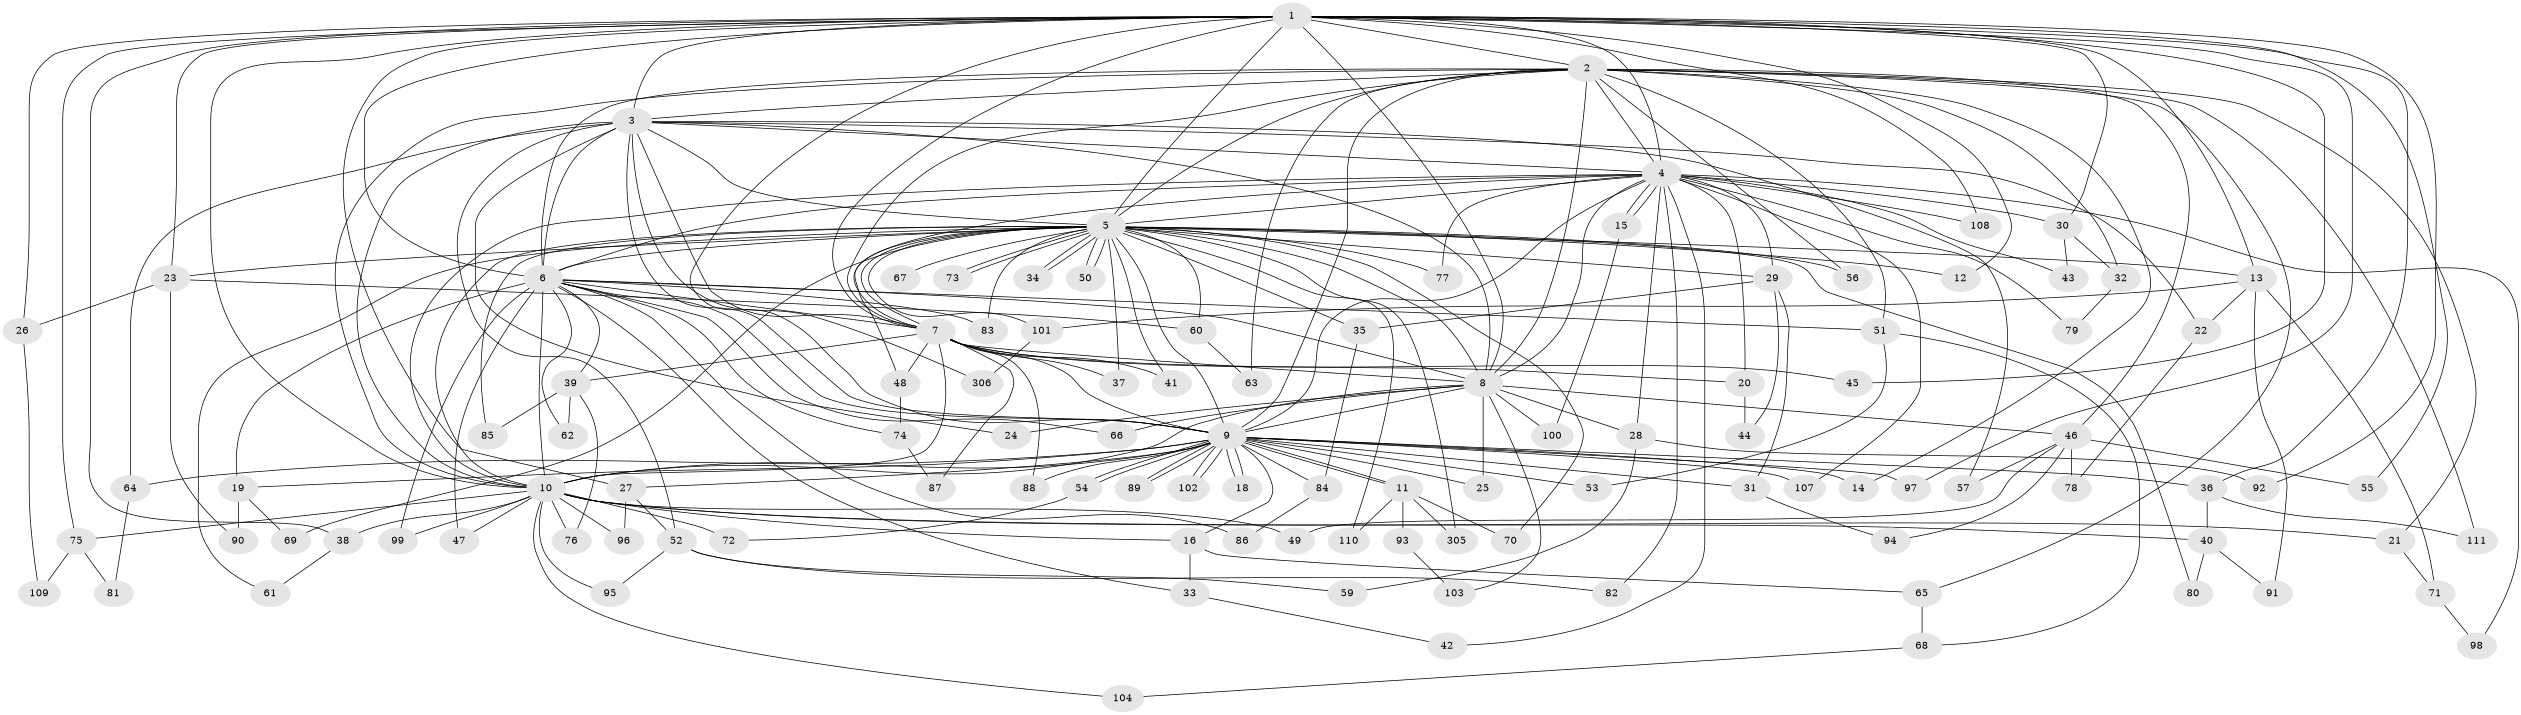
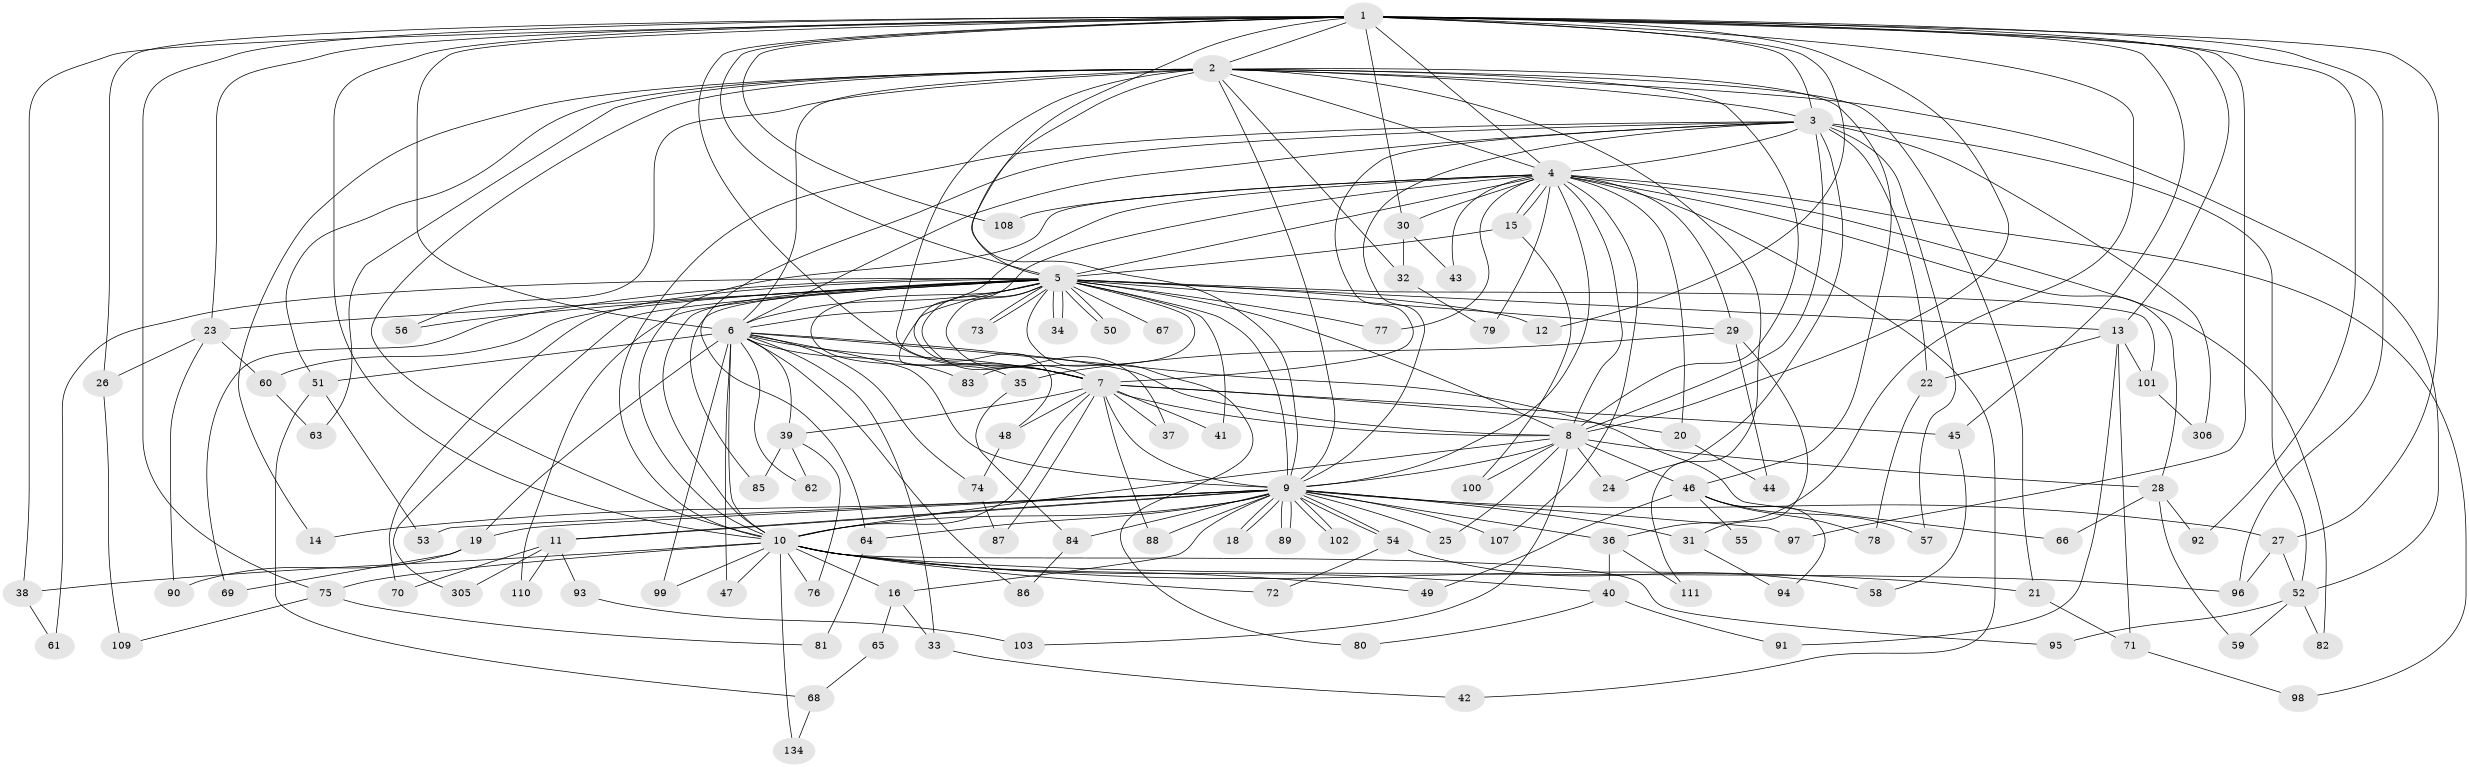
edge "1" -- "55": now "1" -- "96"
edge "2" -- "65": now "2" -- "52"
edge "3" -- "5": now "15" -- "5"
edge "8" -- "66": now "28" -- "66"
node "58": added
node "104": label "104" -> "134"
